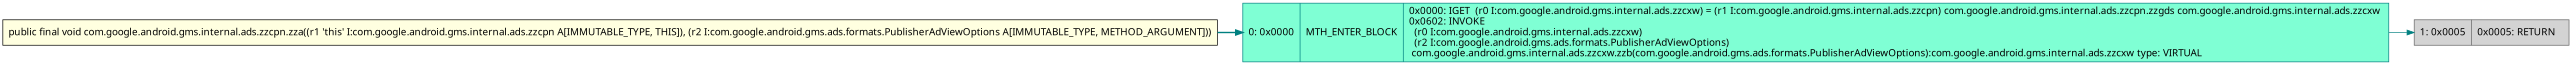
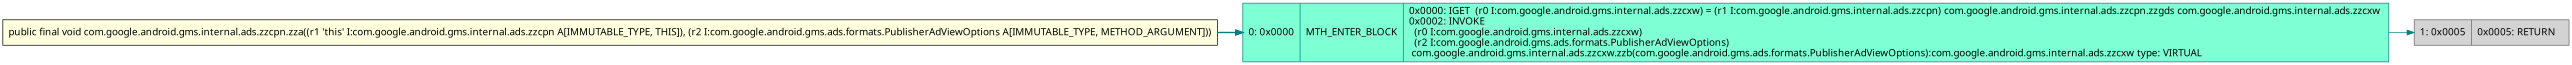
node "0: 0x0000": text "0x0602: INVOKE" -> "0x0002: INVOKE"
